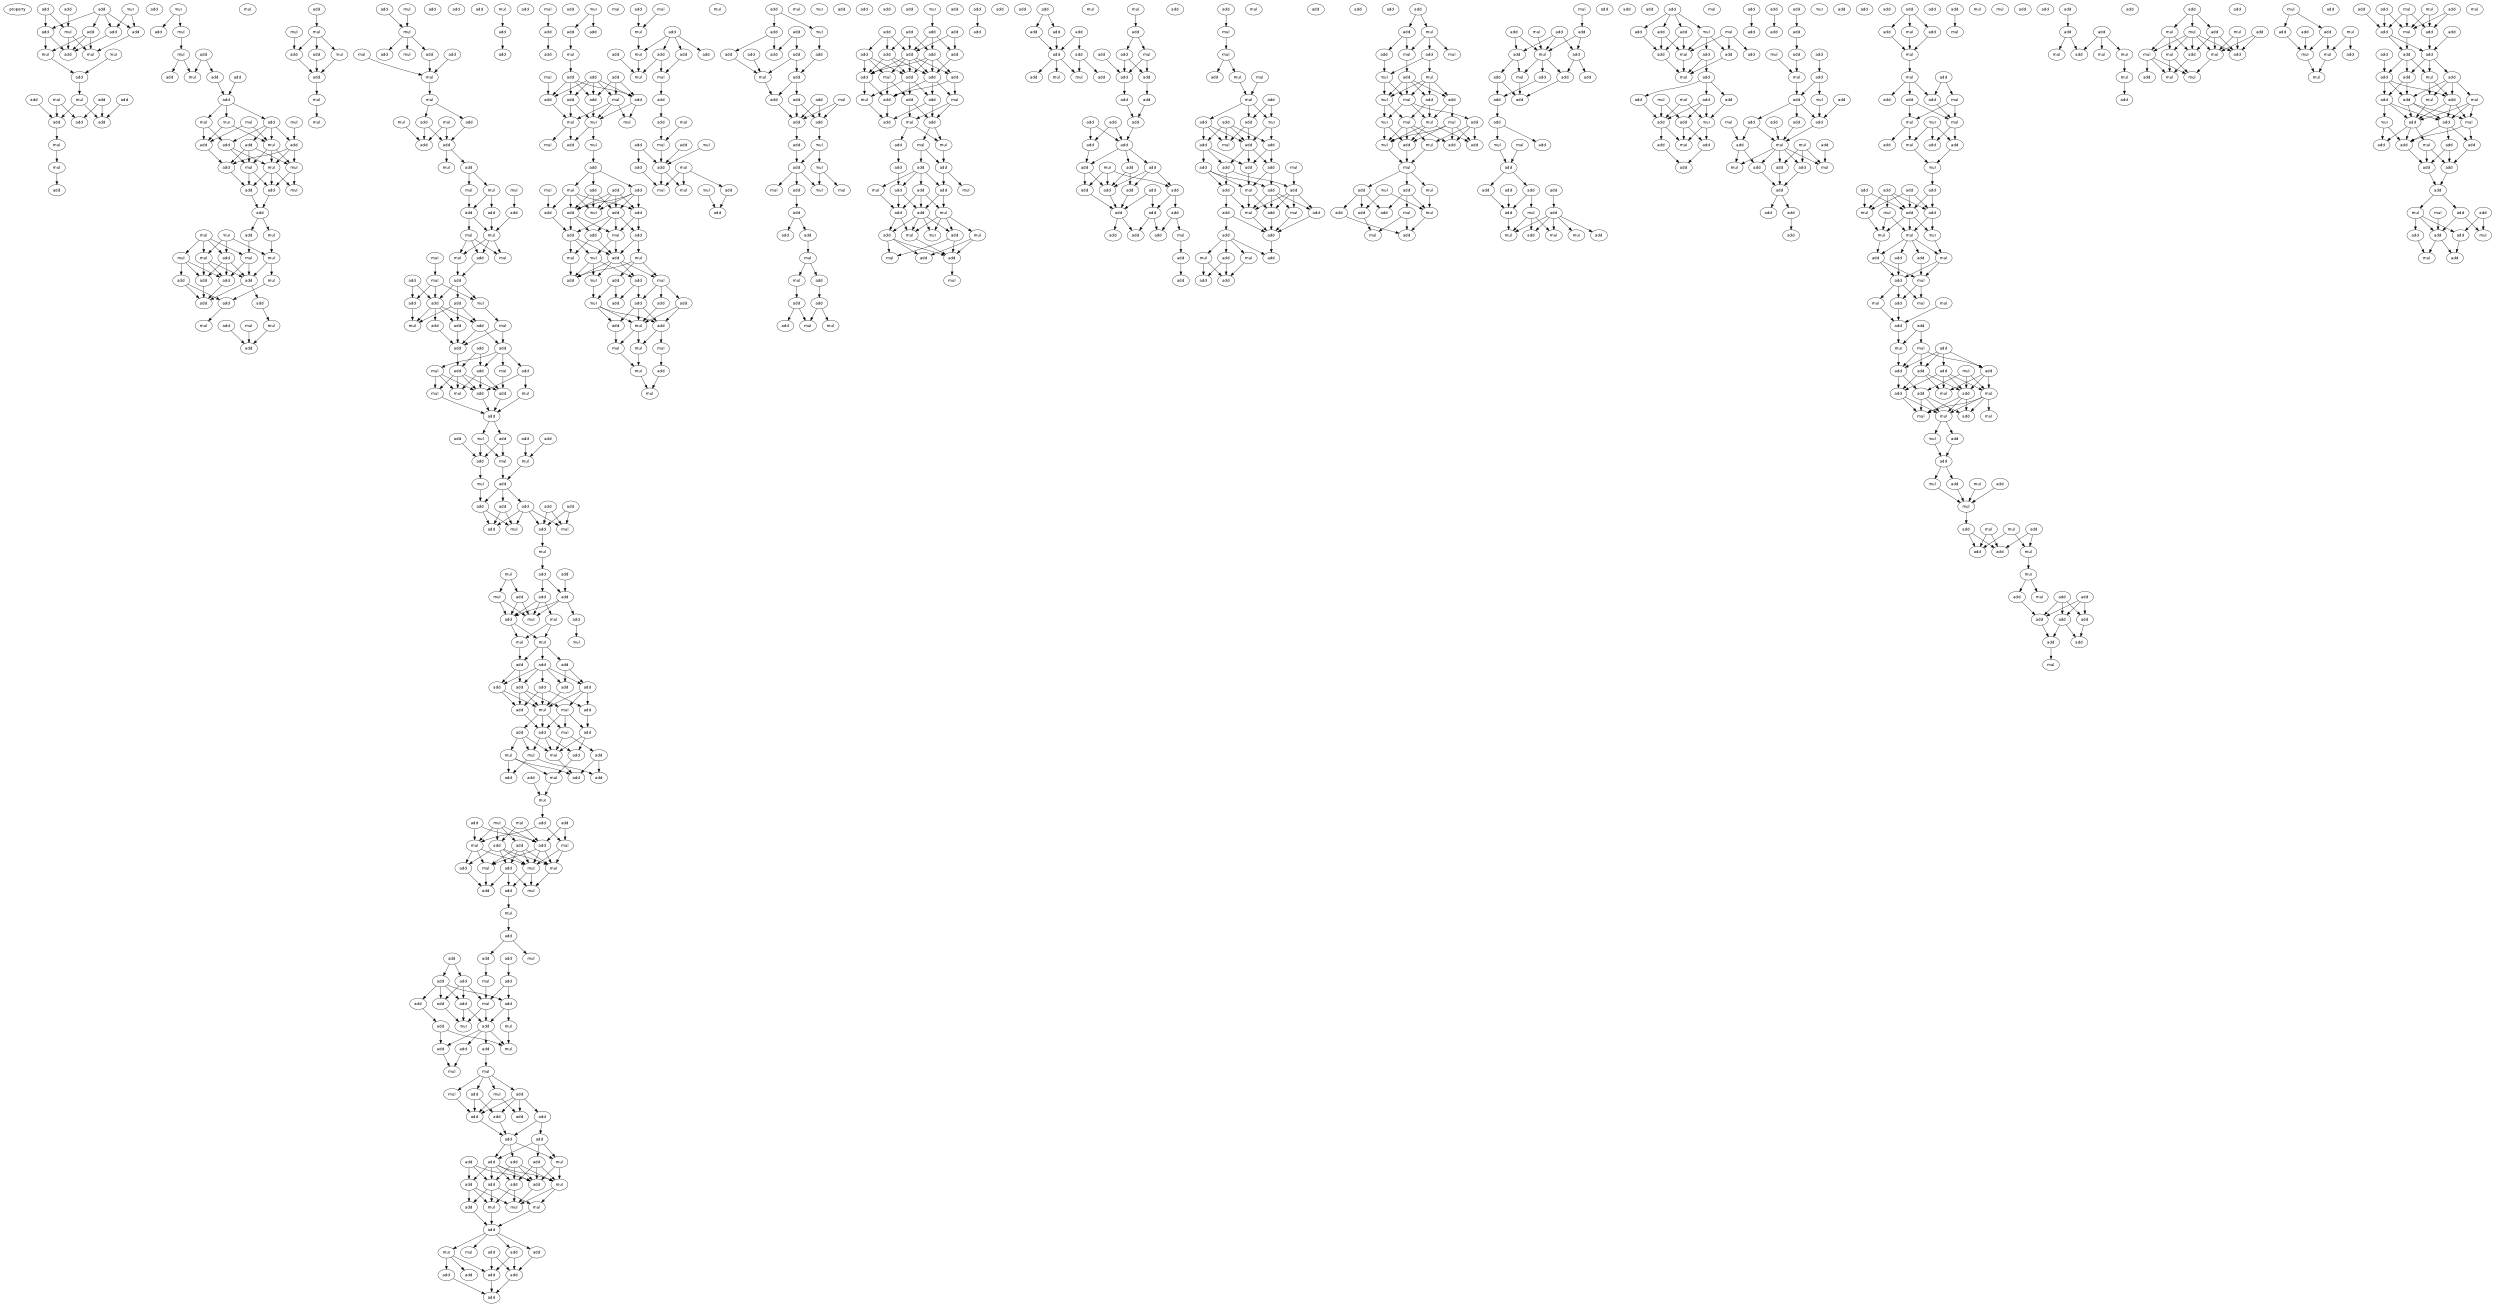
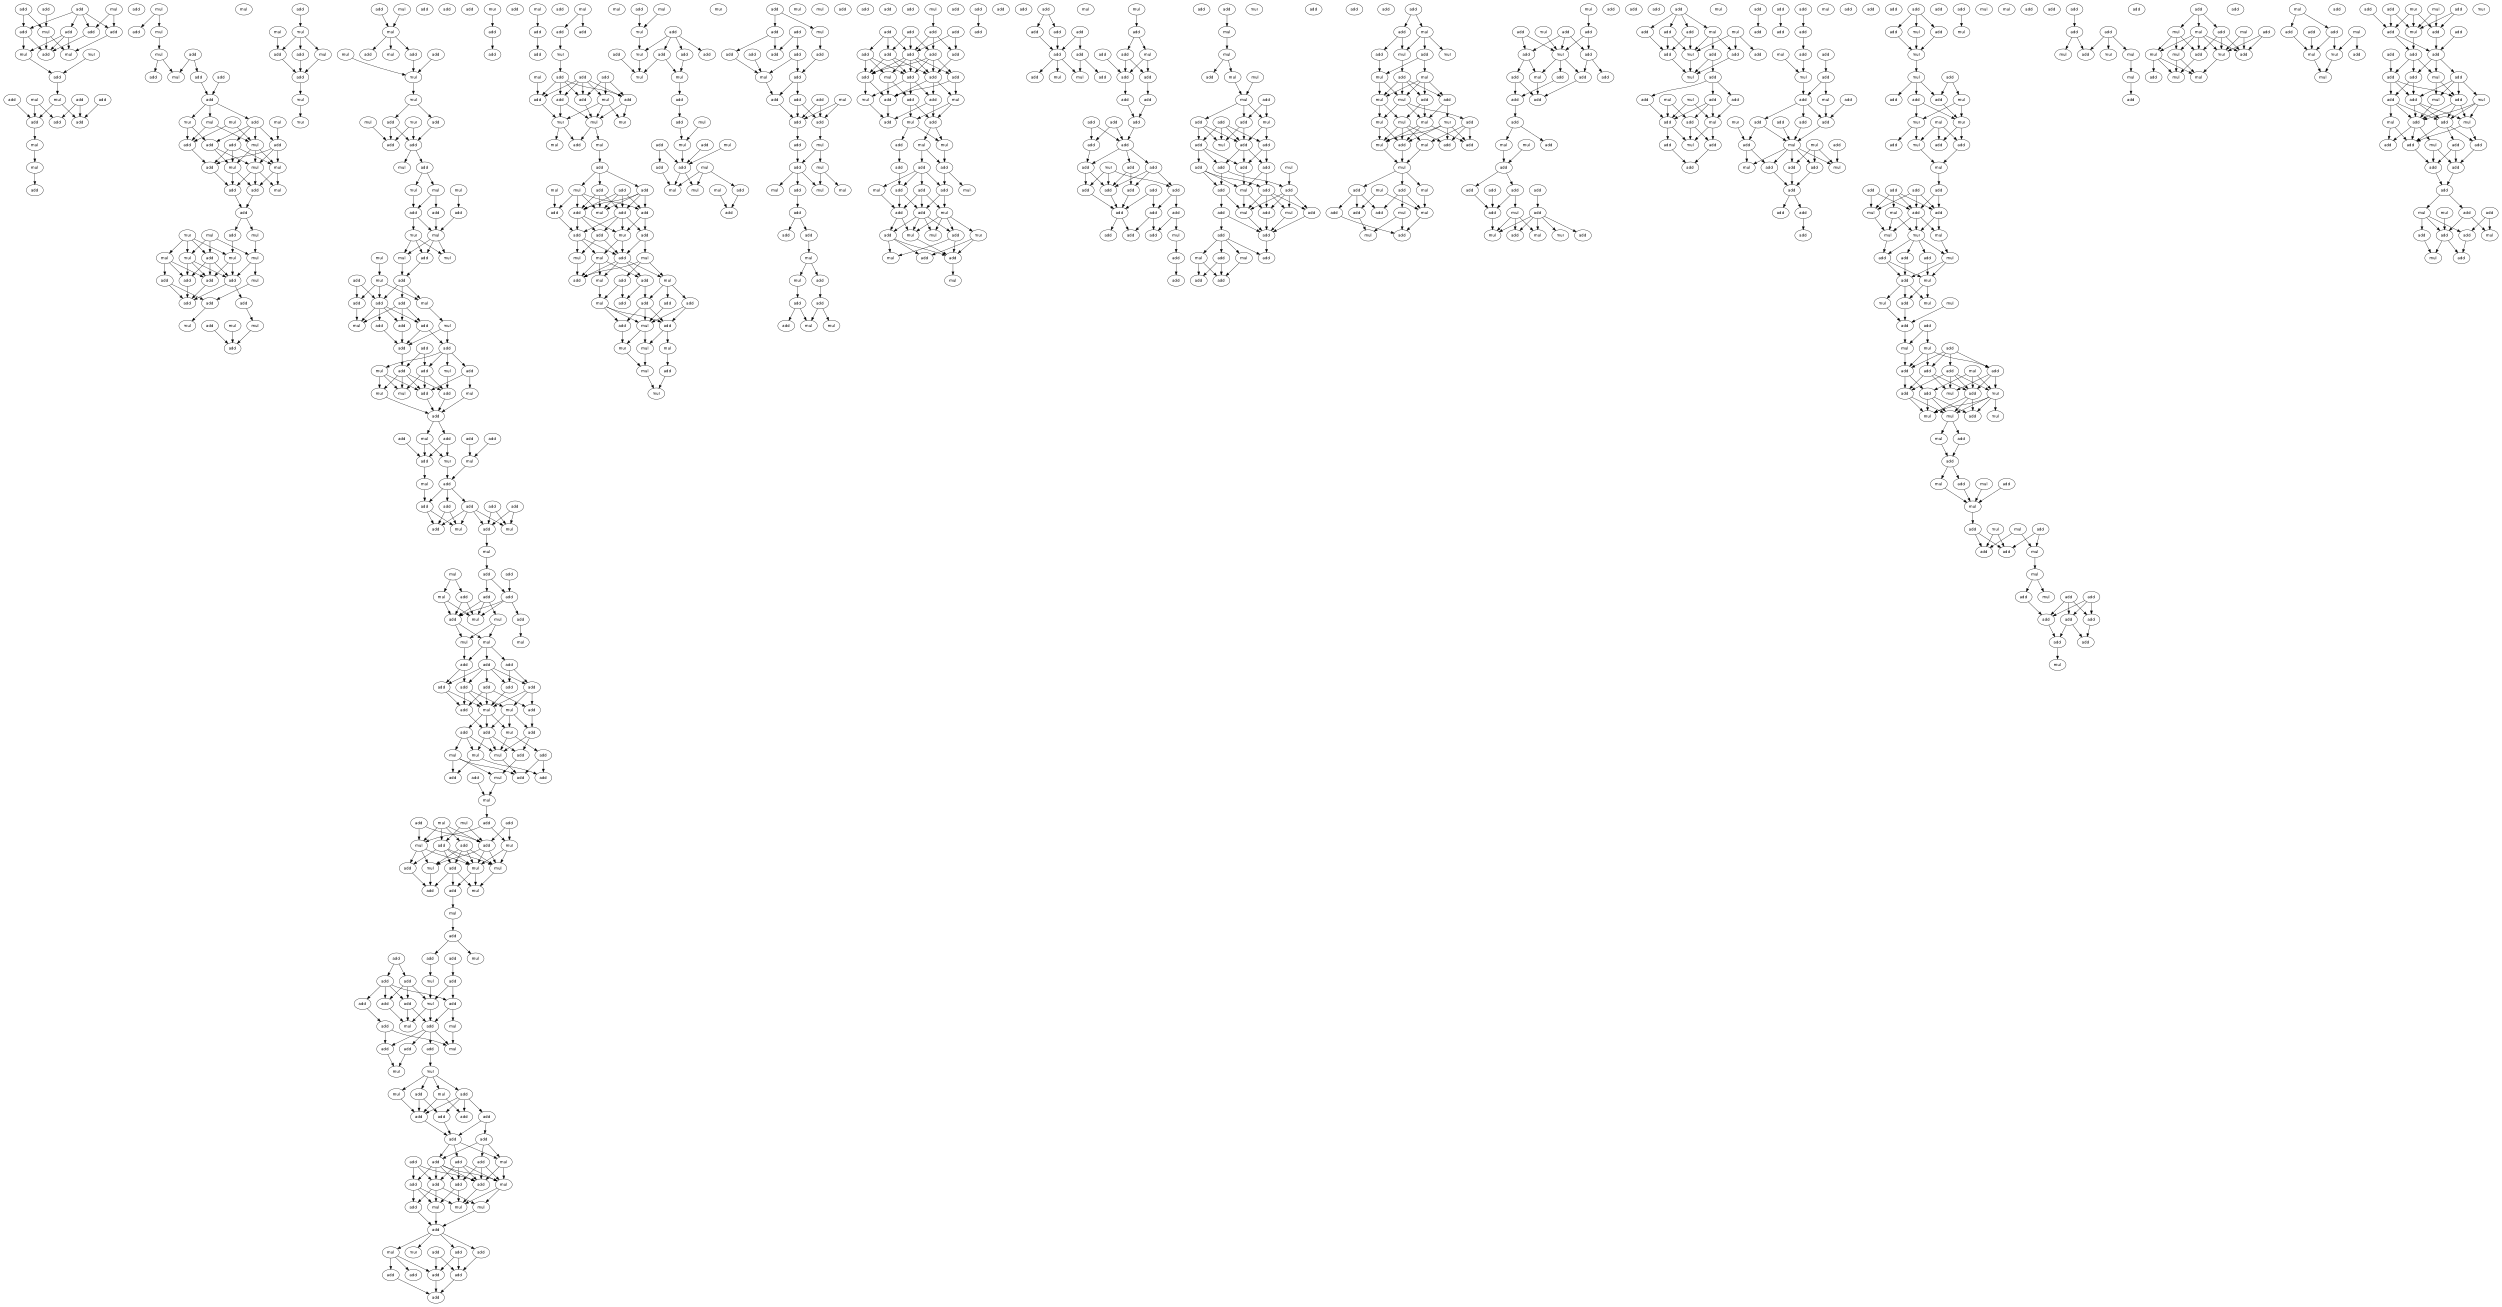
node "property": removed
